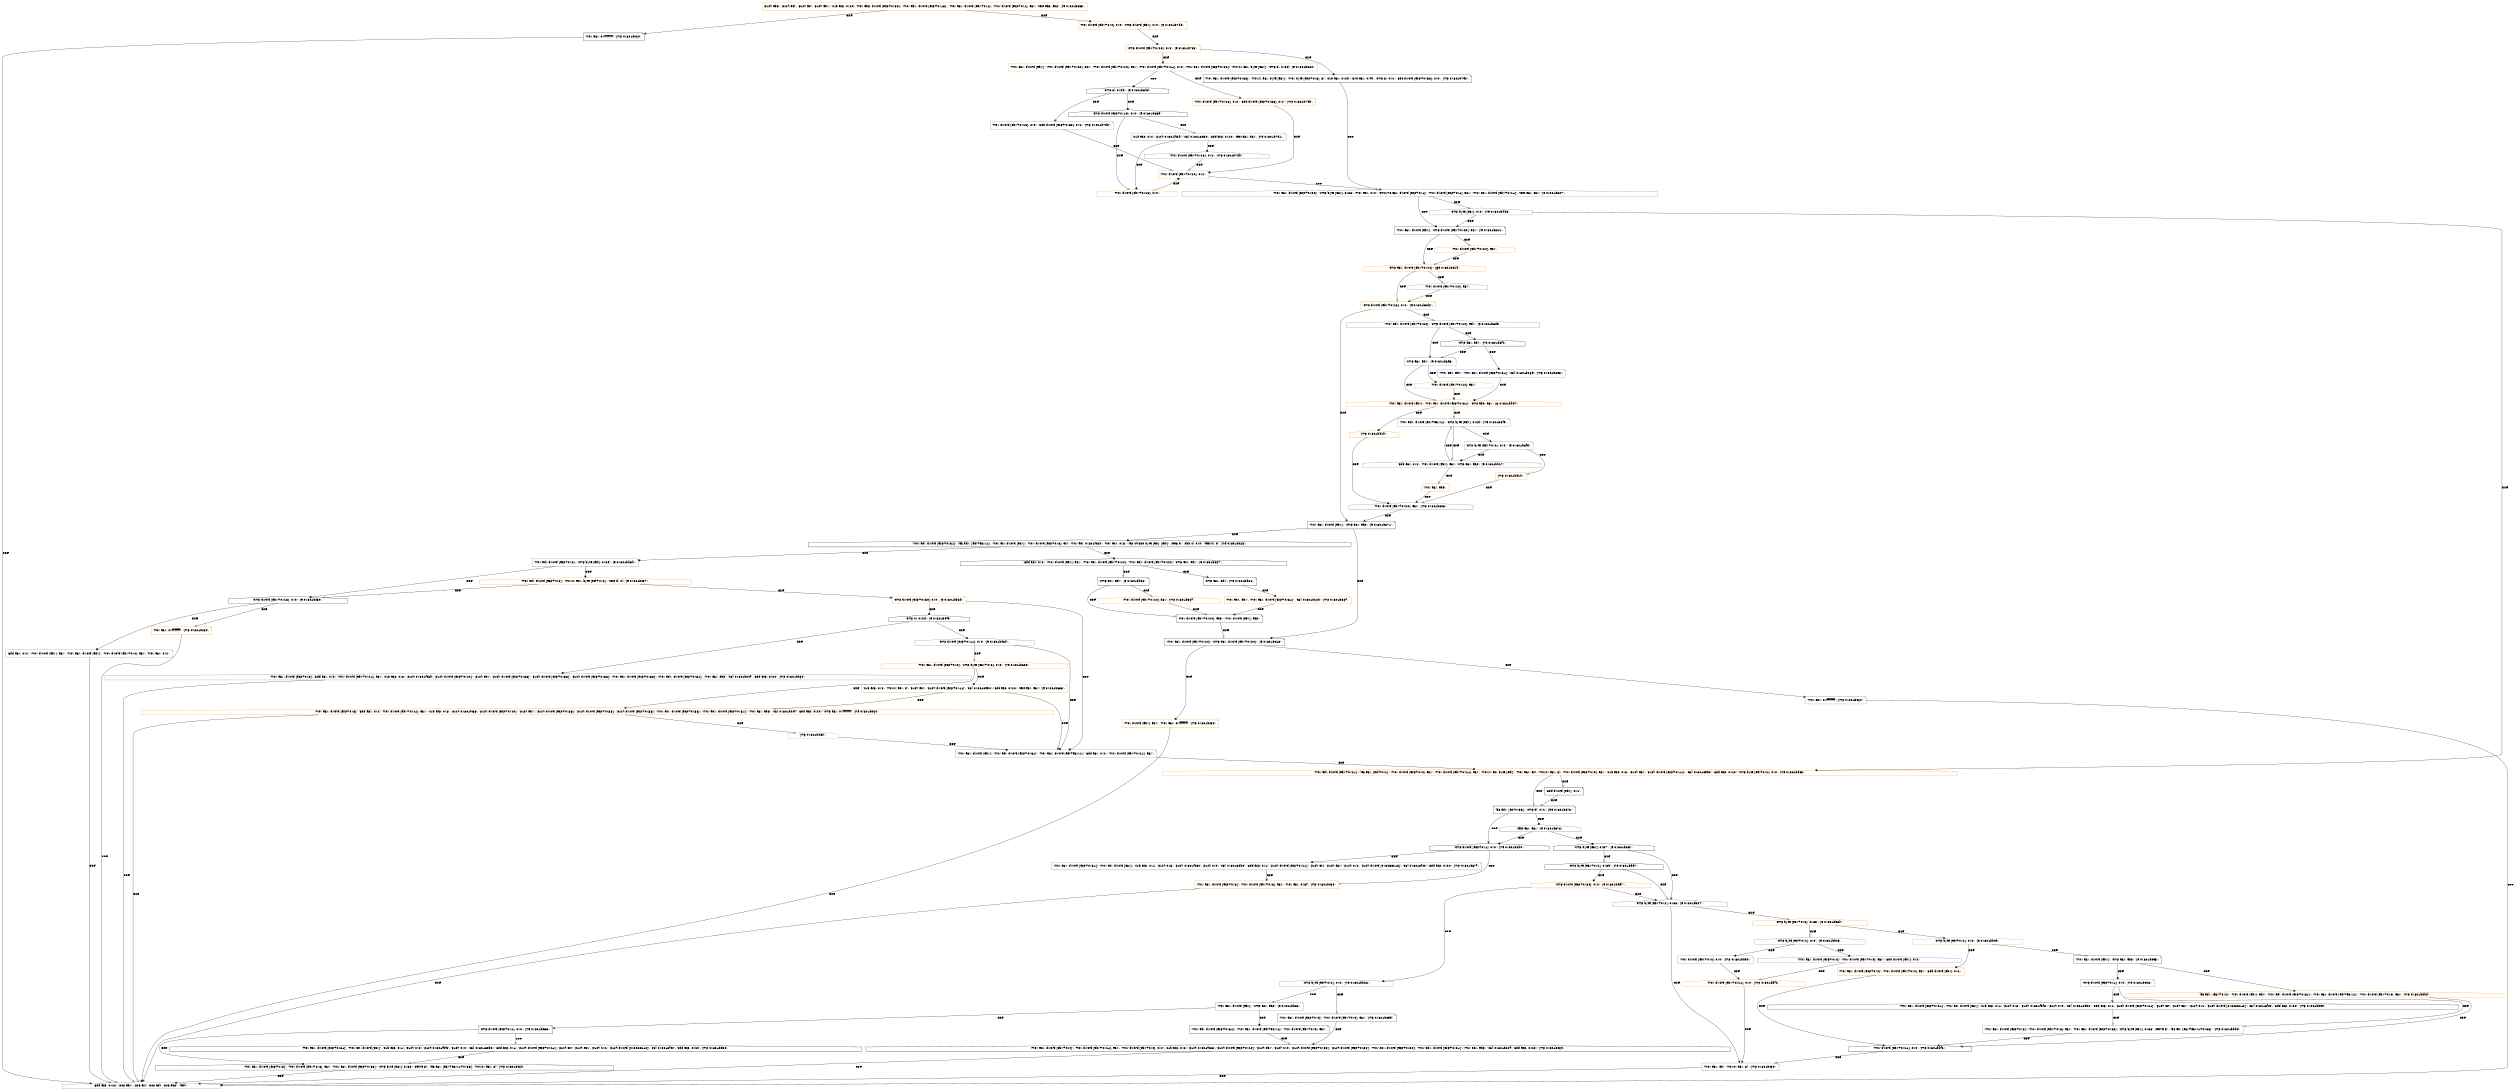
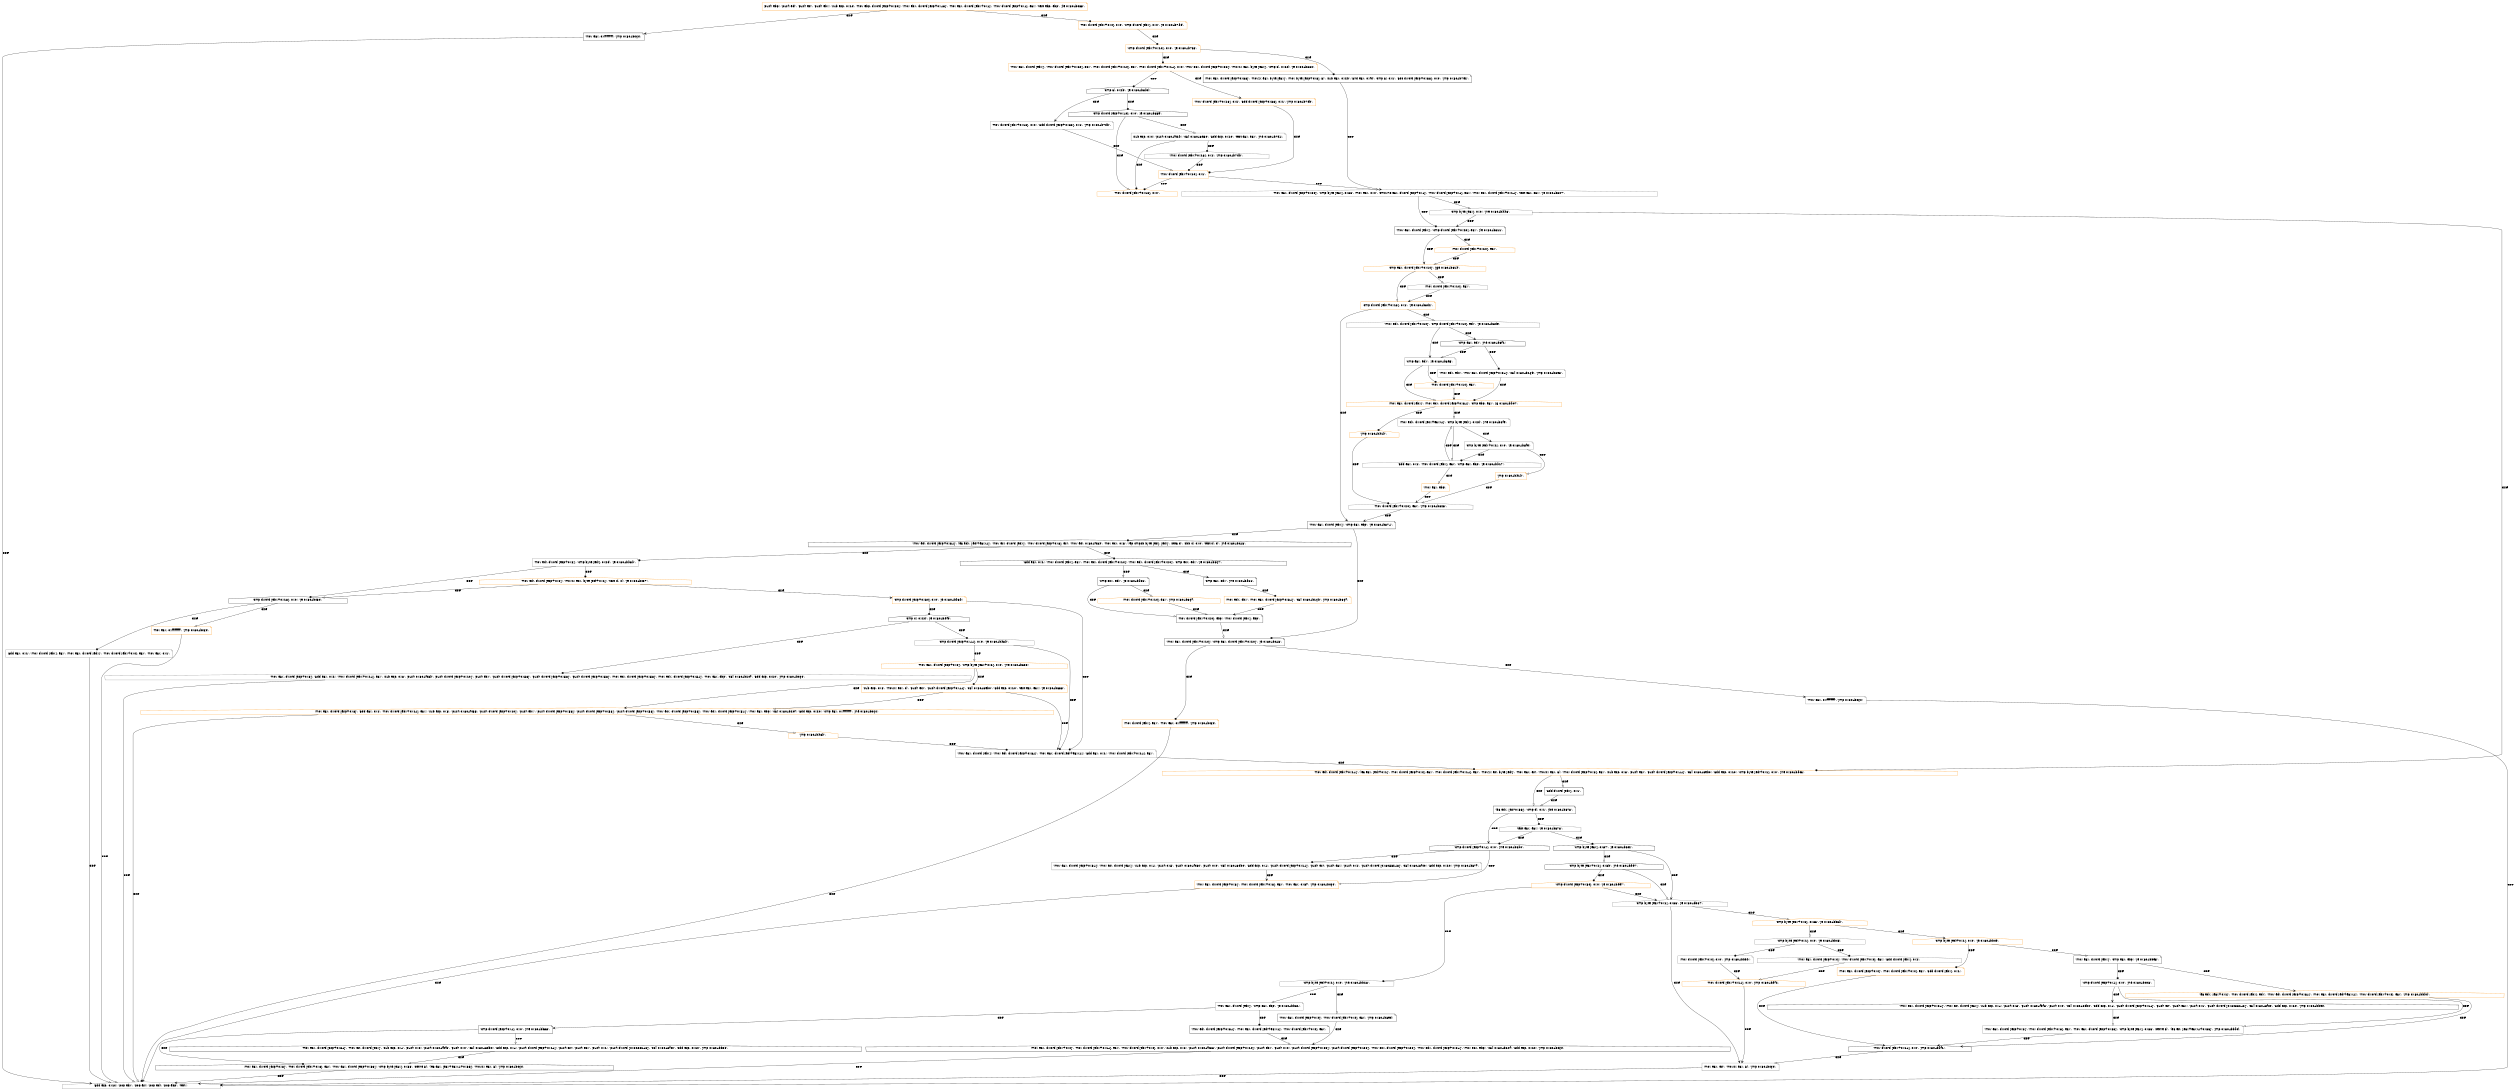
edge "'mov dword [ebx+0x18], 0x1', 'jmp 0x804b7db'," -> "'mov dword [ebx+0x10], 0x1',": arrowhead onormal -> dot
edge "'mov dword [ebx+0x18], 0x0'," -> "'mov dword [ebx+0x10], 0x1',": reversed
